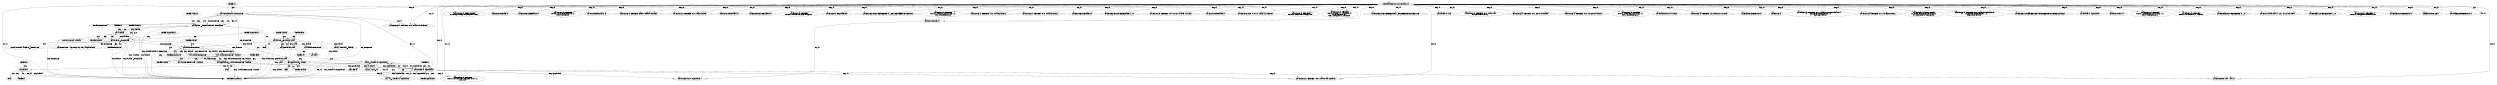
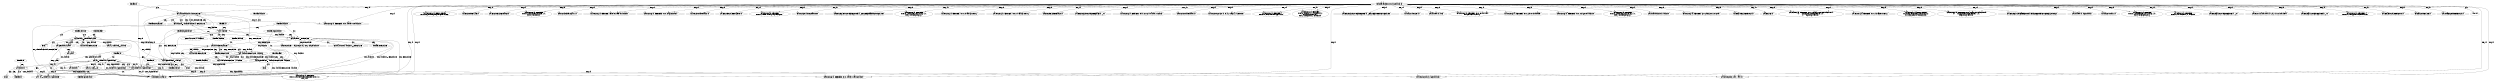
node "(Call,sb_big_blocksize(sb, blocksize))": label "(Call,sb_big_blocksize(sb, blocksize))" -> "(Call,sb_set_blocksize(sb, blocksize))"
edge "(Call,ext2_write_super(sb))" -> "(Call,descriptor_loc(sb, logic_sb_block, i))": now "(MethodParameterIn,struct super_block *sb)" -> "(Call,descriptor_loc(sb, logic_sb_block, i))"
node "(Call,!(bh = sb_bread(sb, logic_sb_block)))": label "(Call,!(bh = sb_bread(sb, logic_sb_block)))" -> "(Call,!(bh = sb_bread(sb, logic_sb_free)))"
